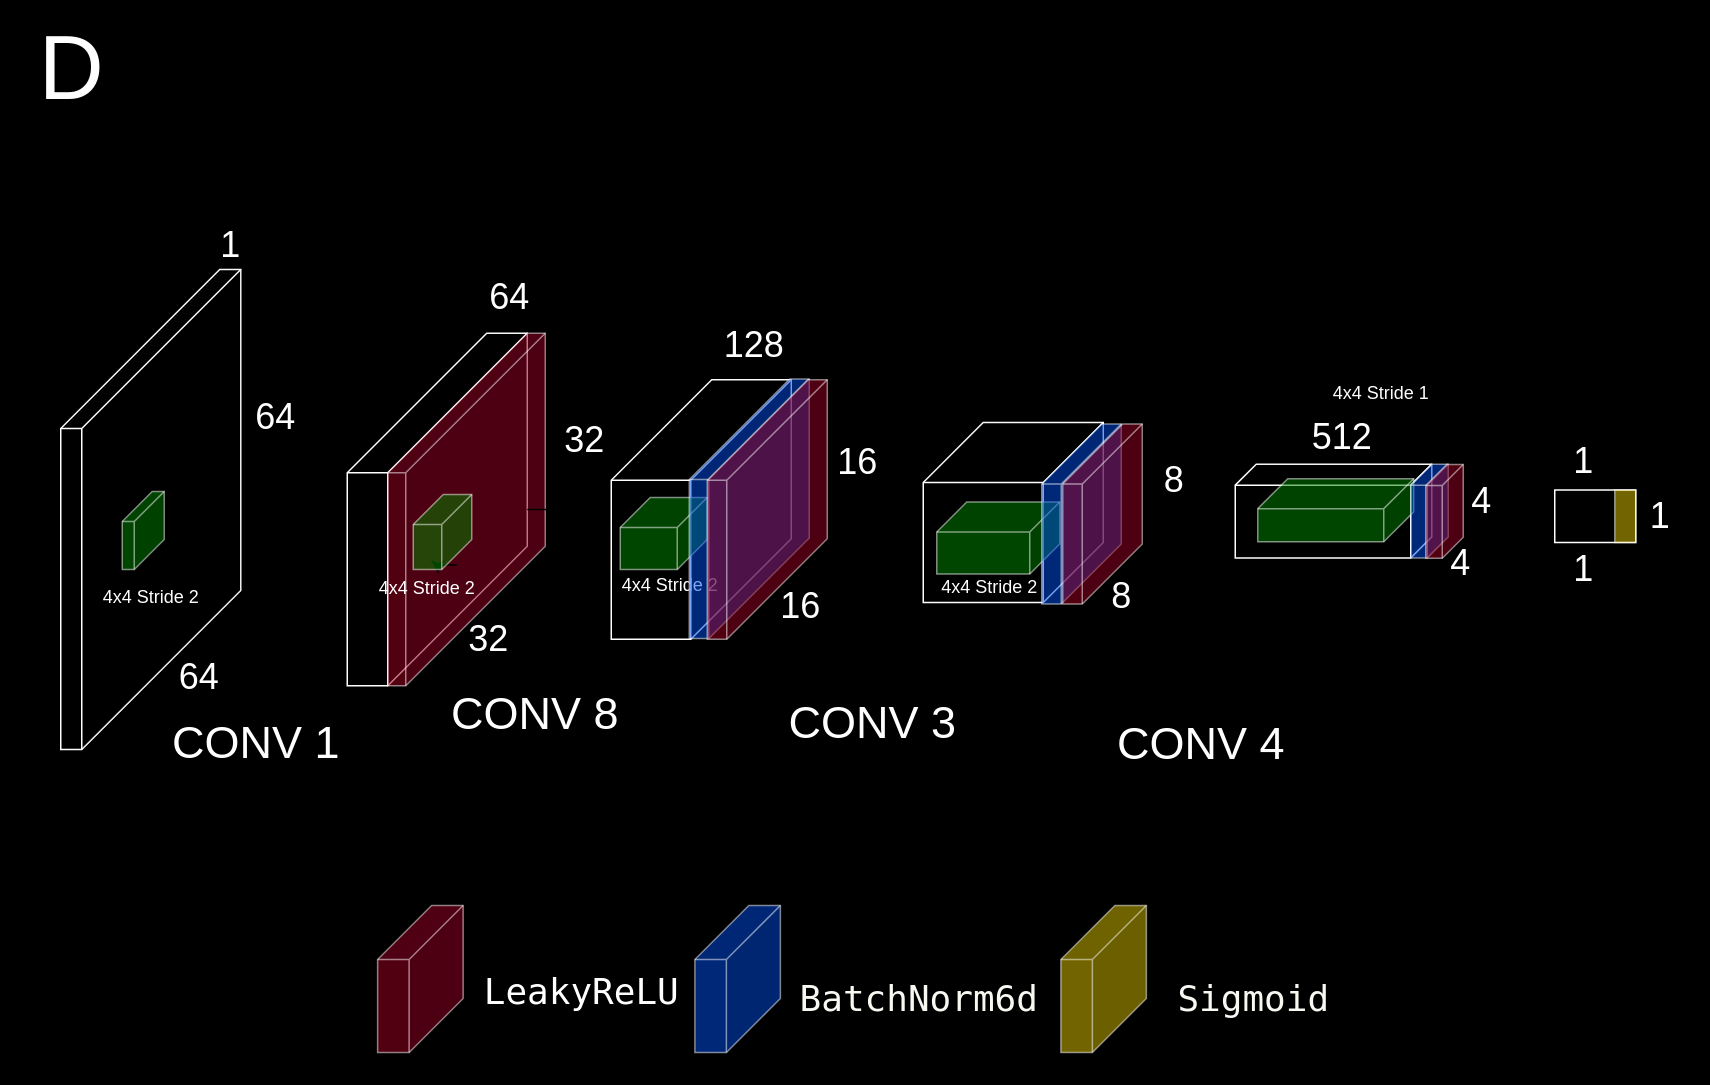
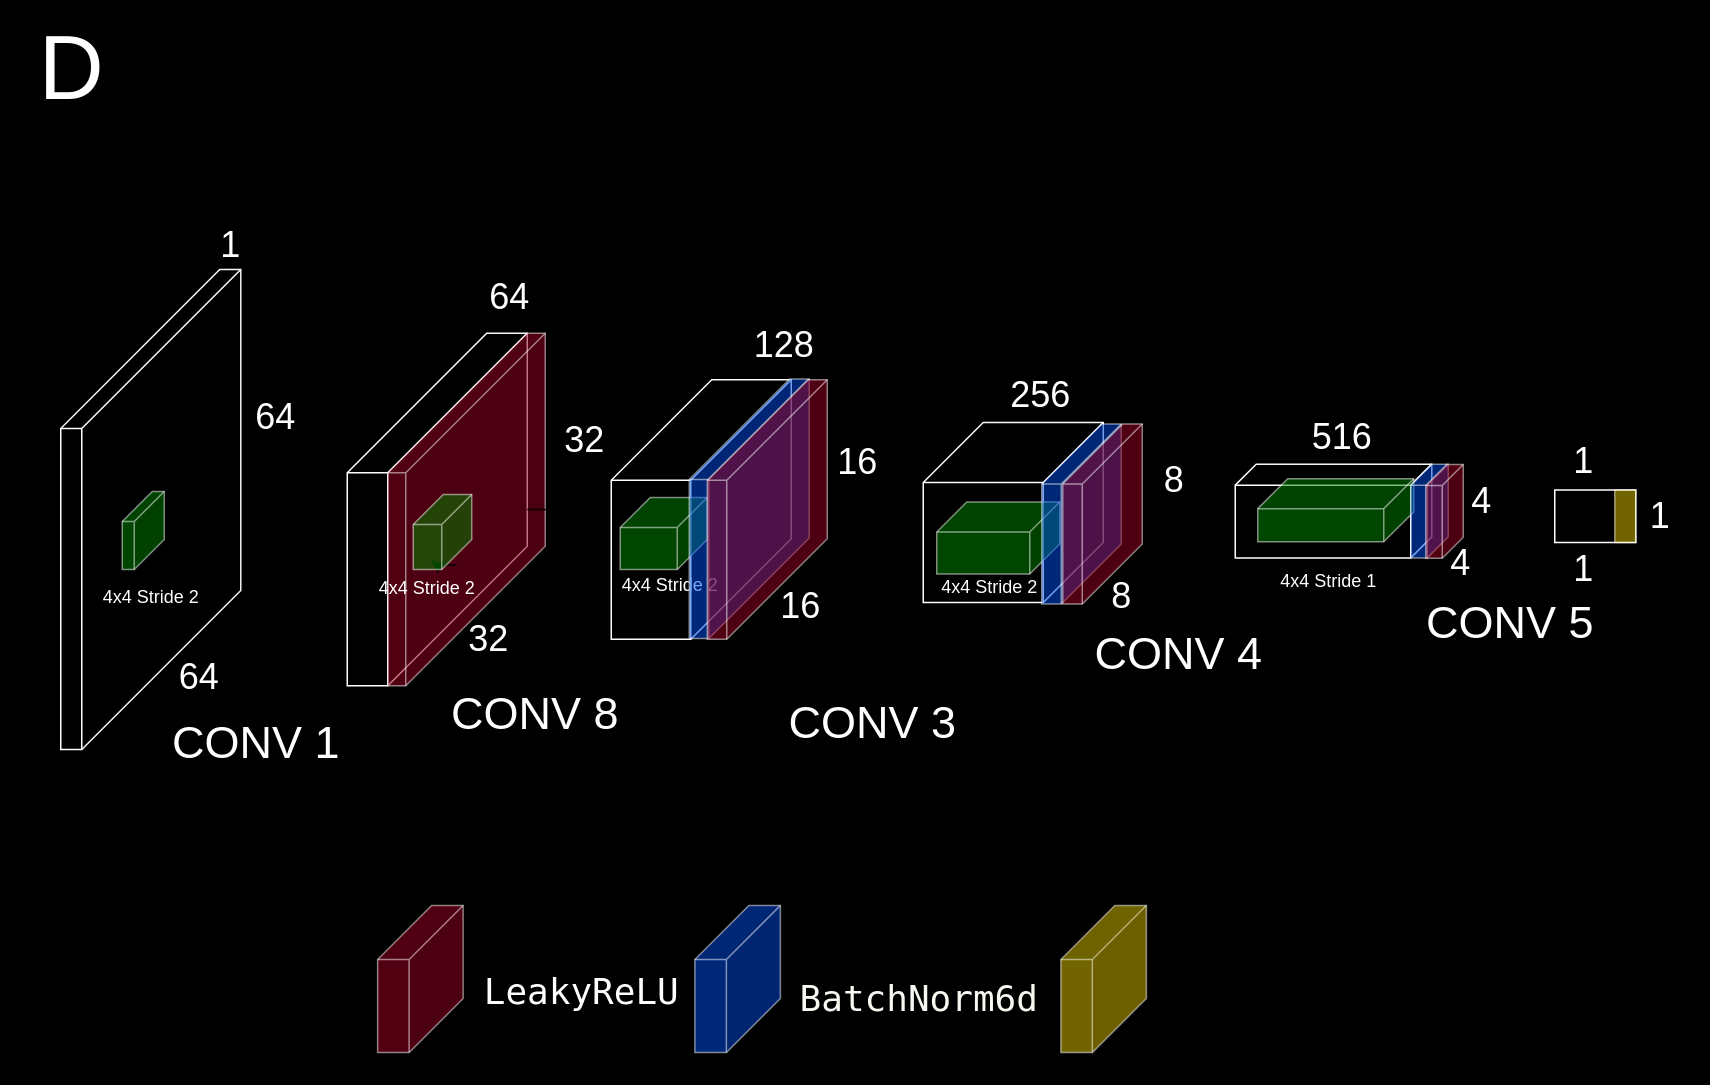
node "128": moved (754, 346) -> (784, 346)
node "4x4 Stride 1": moved (1382, 394) -> (1329, 581)
node "256": added
node "512": label "512" -> "516"
node "CONV 5": added
node "CONV 4": moved (1201, 743) -> (1178, 653)
node "Sigmoid": removed
